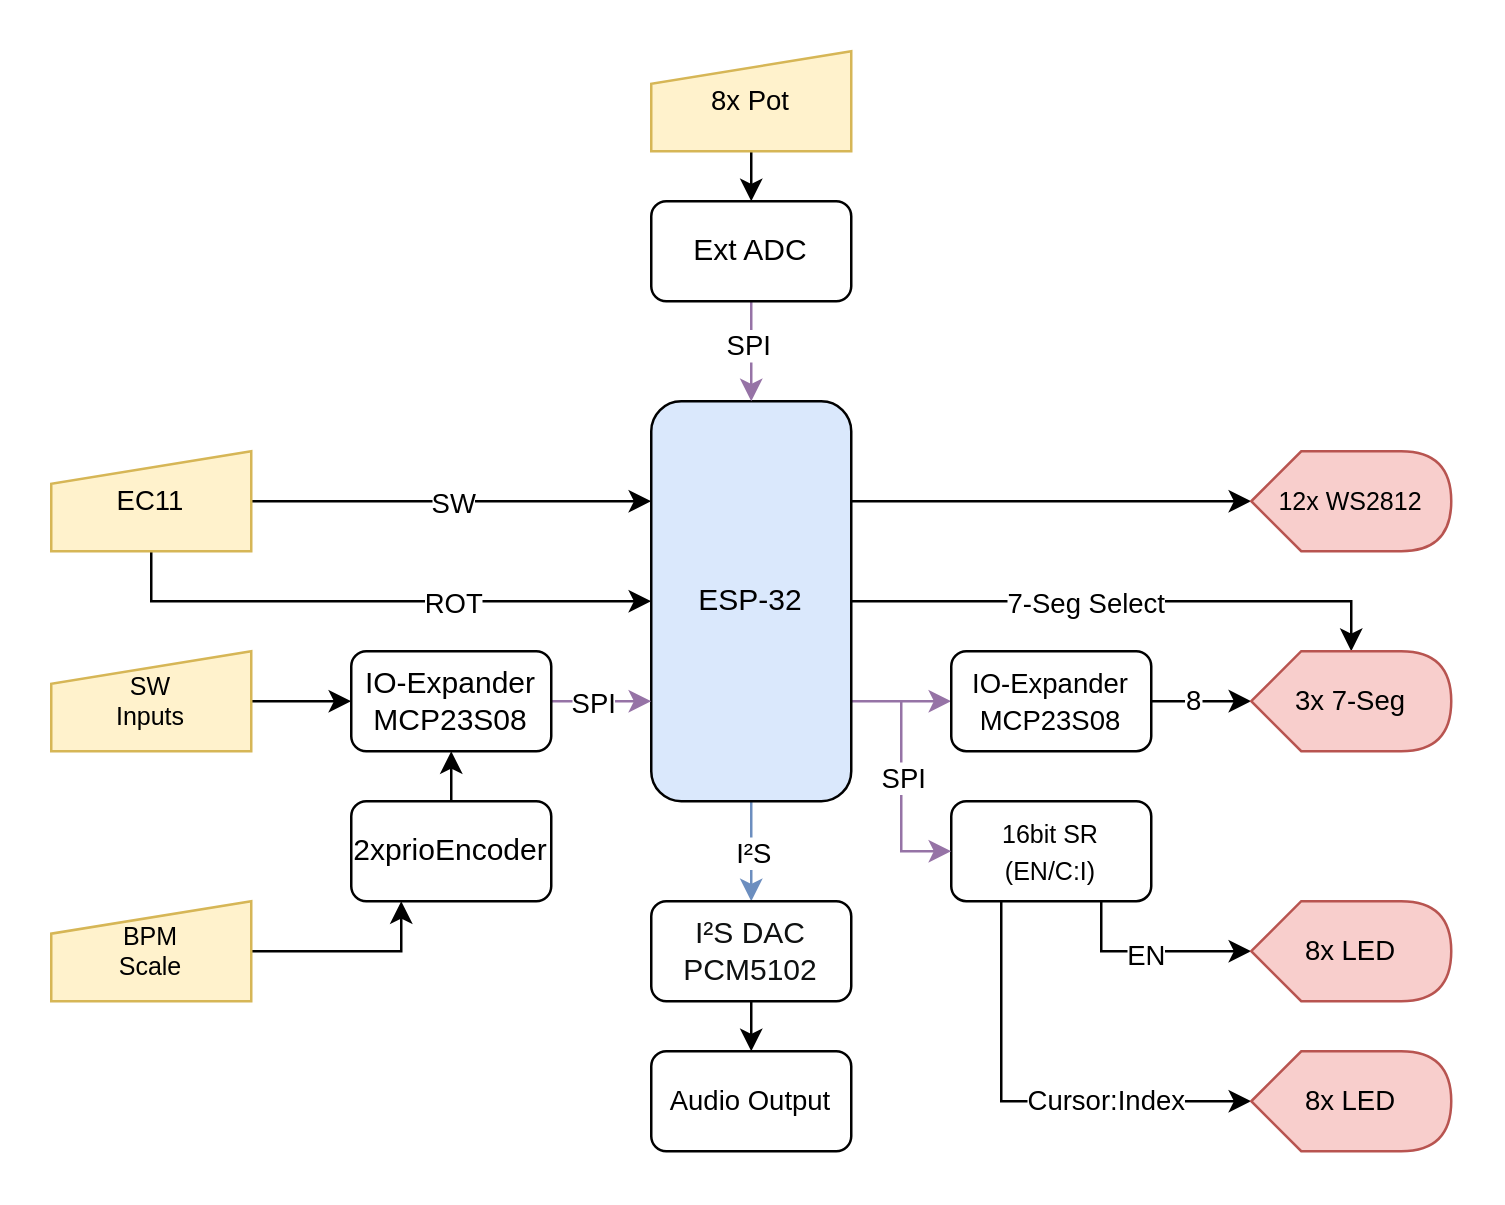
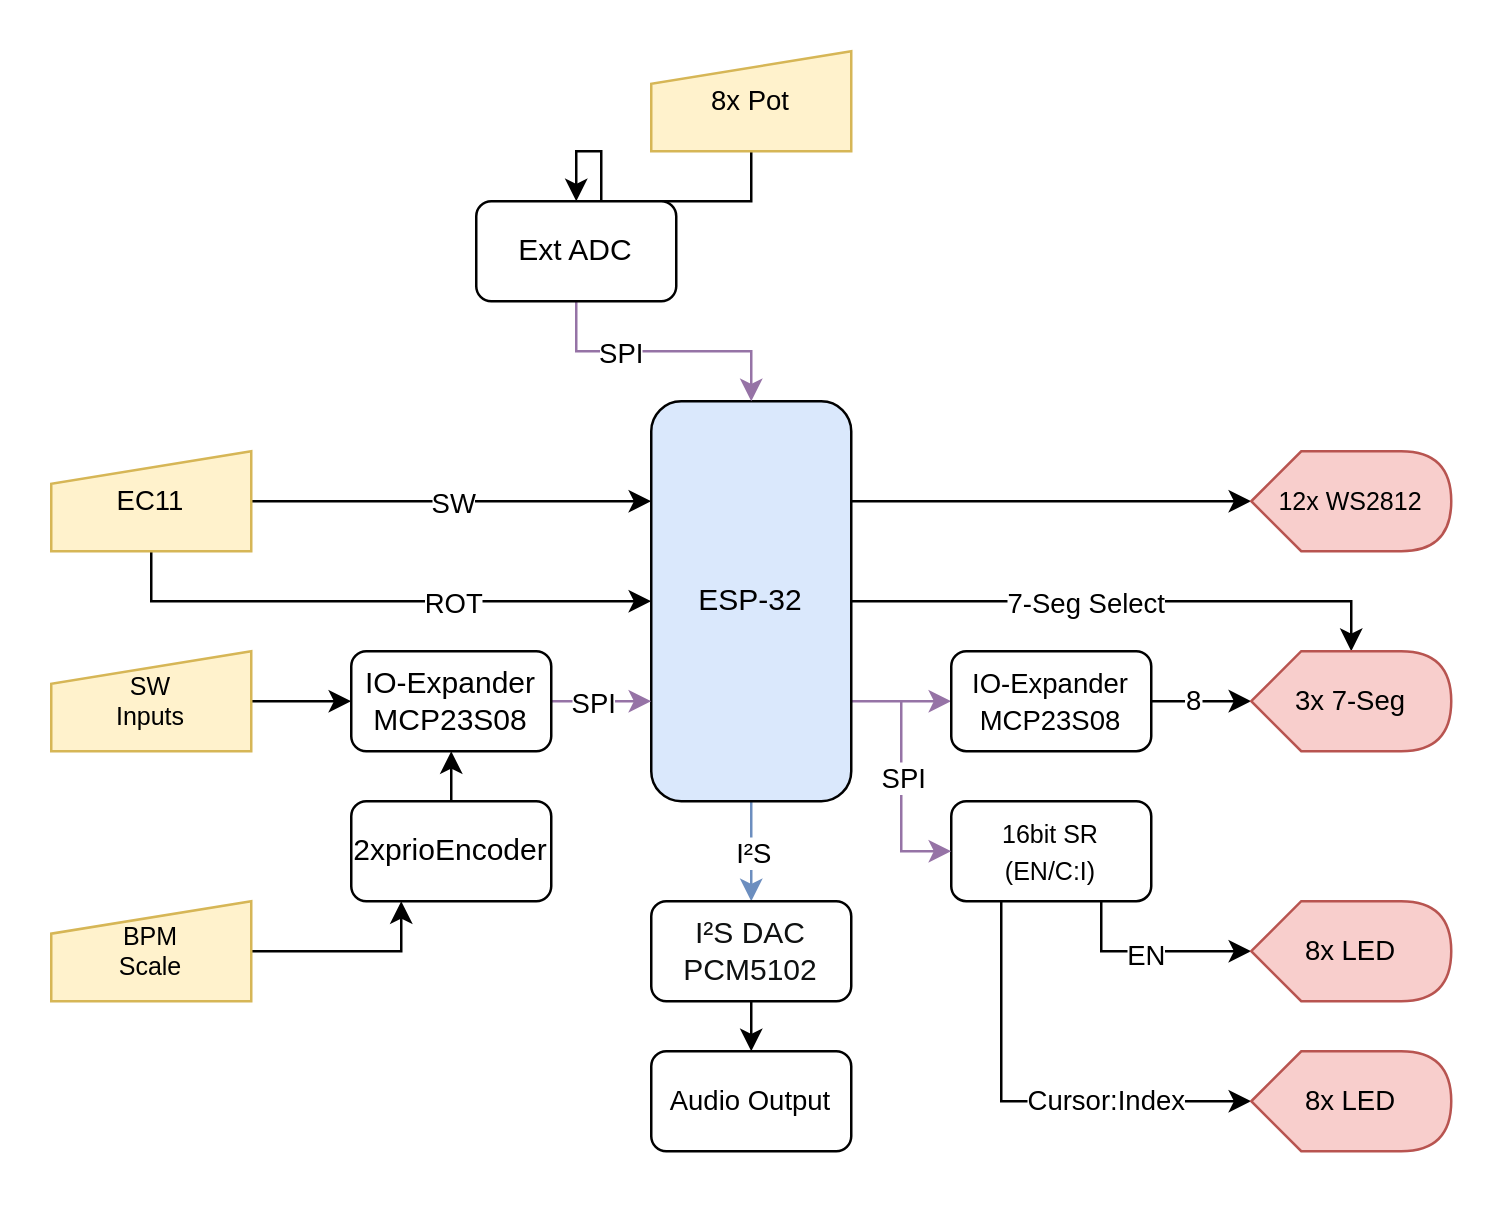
node "Ext ADC": moved (751, 251) -> (576, 251)
